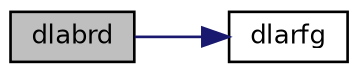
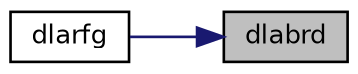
edge "dlabrd" -> "dlarfg": reversed
